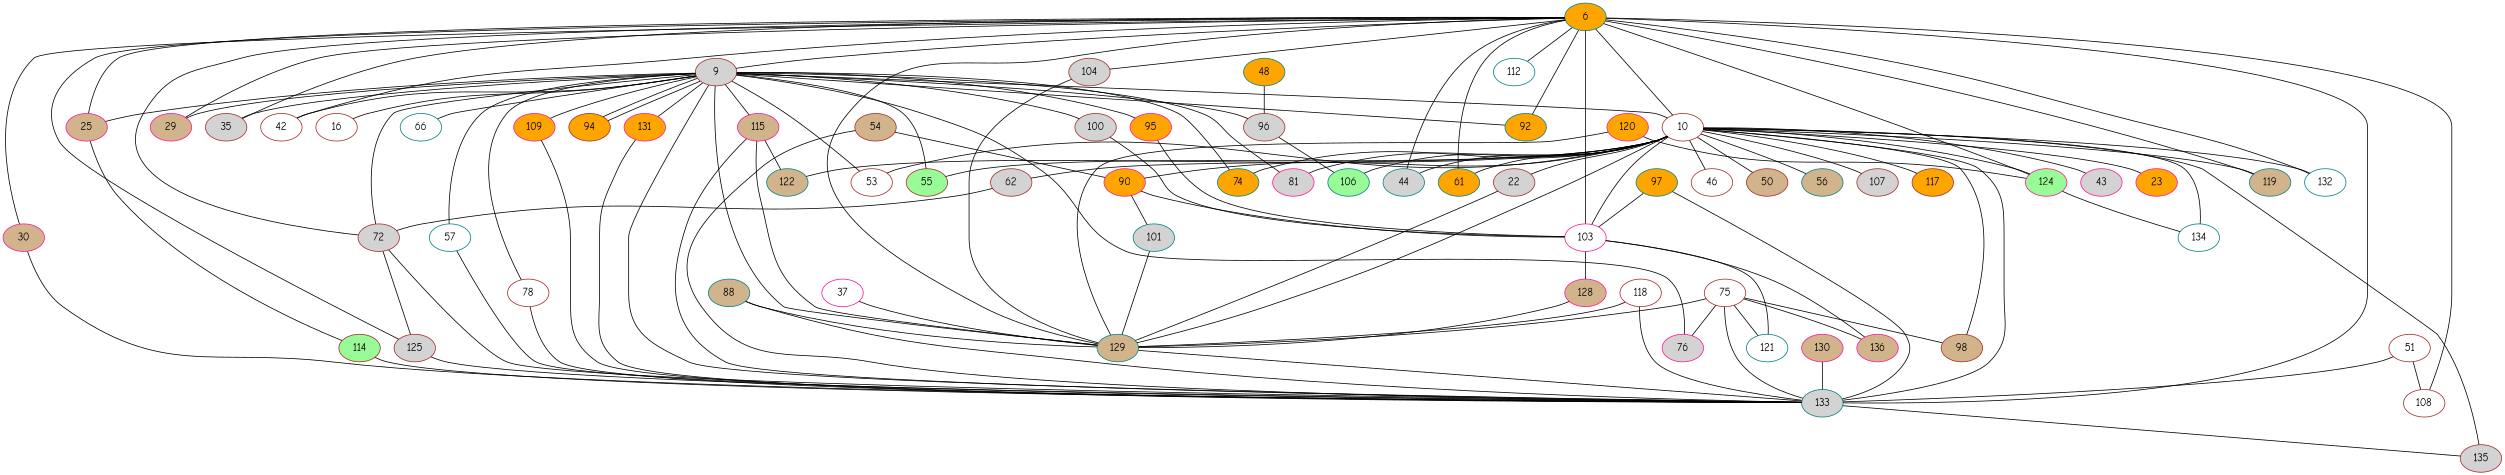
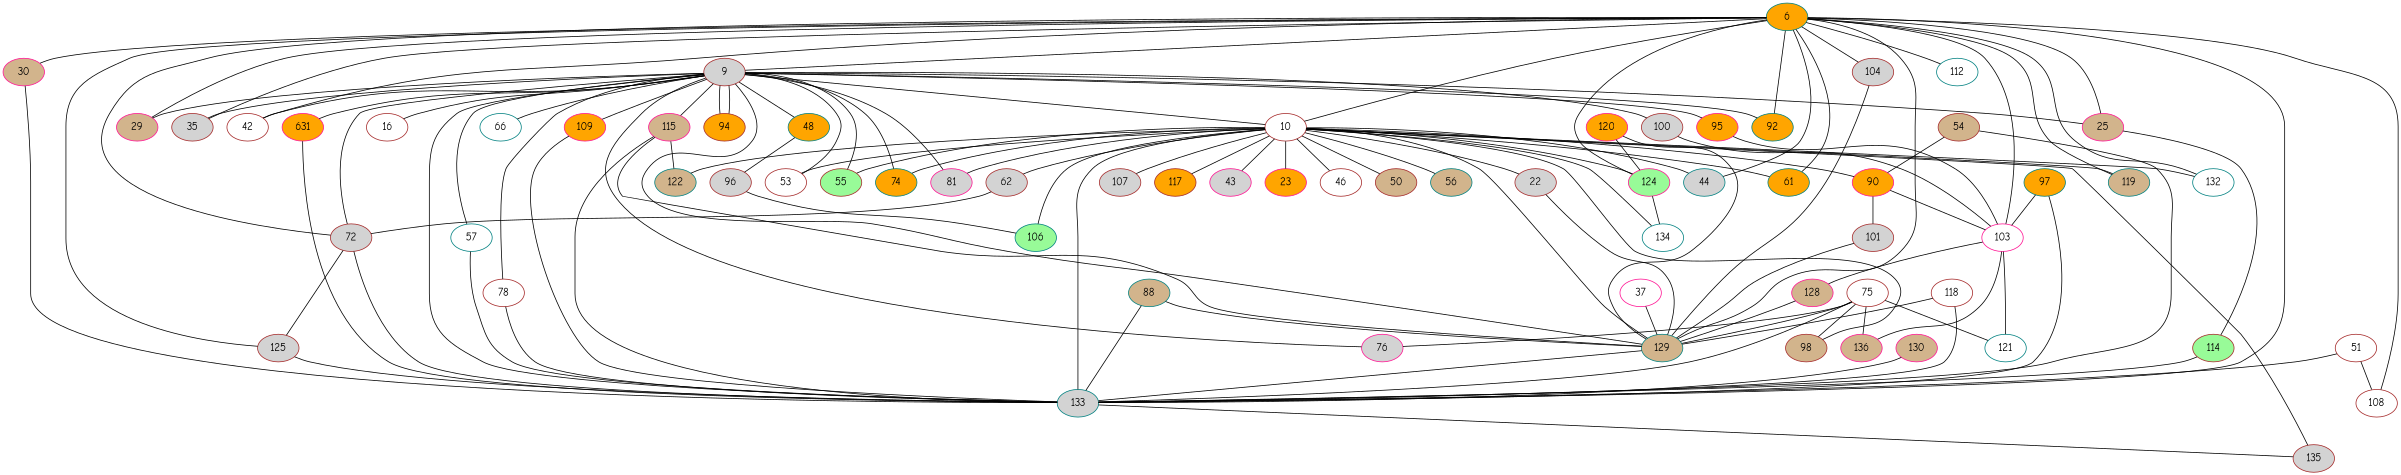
edge "9" -- "96": now "9" -- "48"
node "131": label "131" -> "631"
edge "10" -- "103": removed
node "101": color teal -> brown
